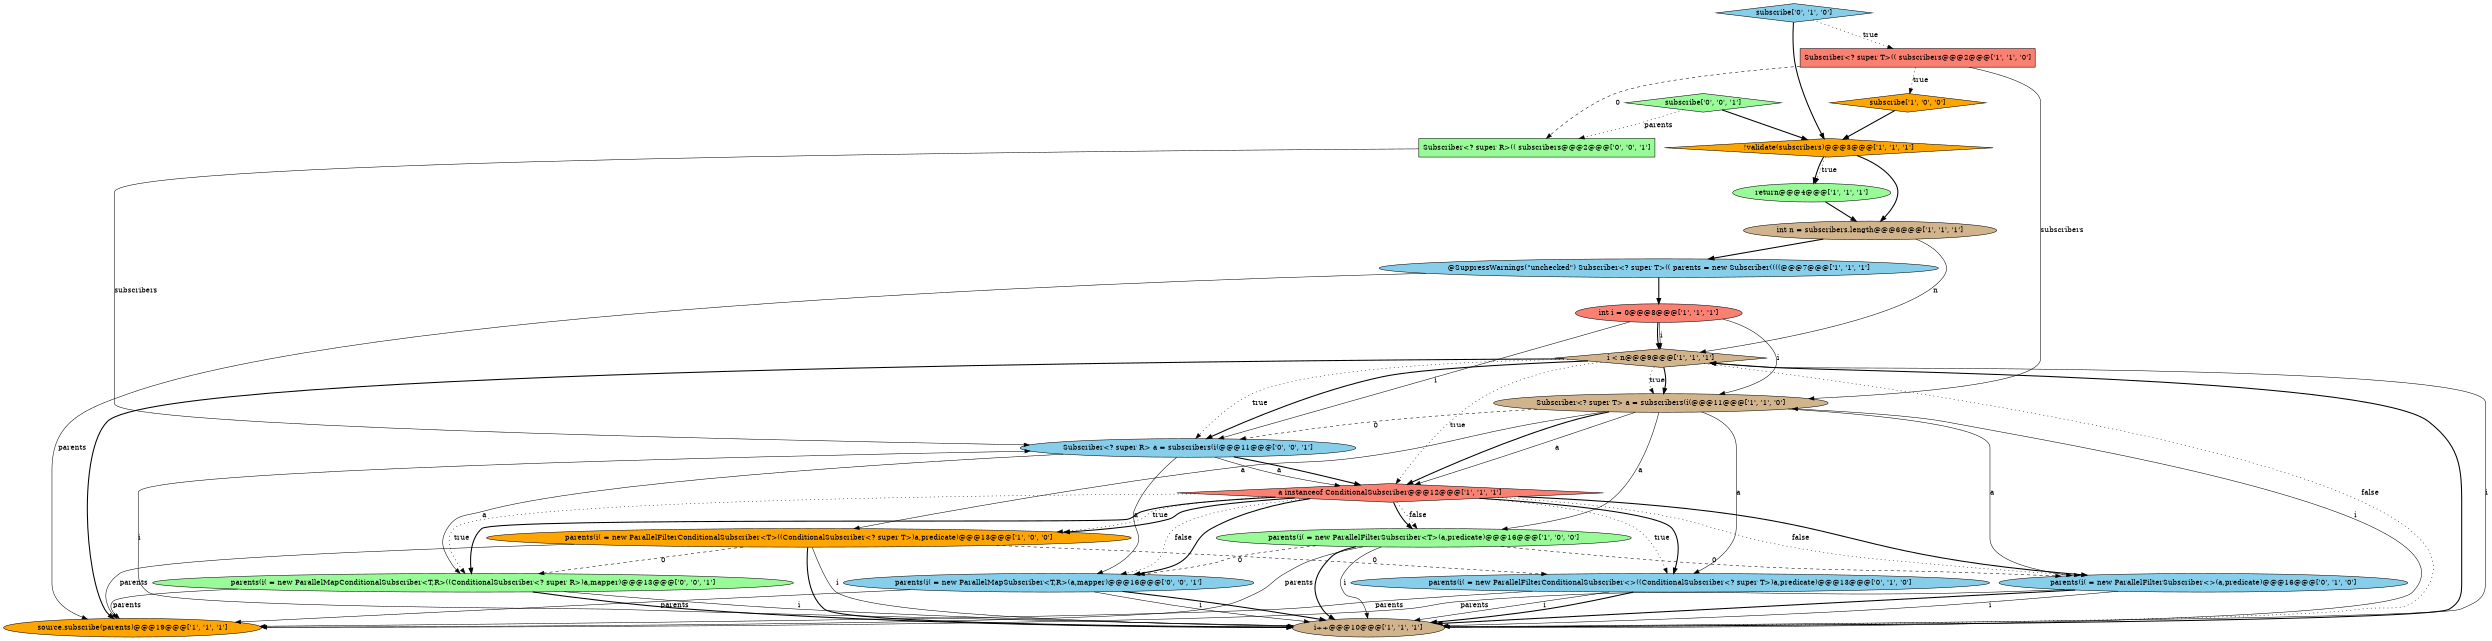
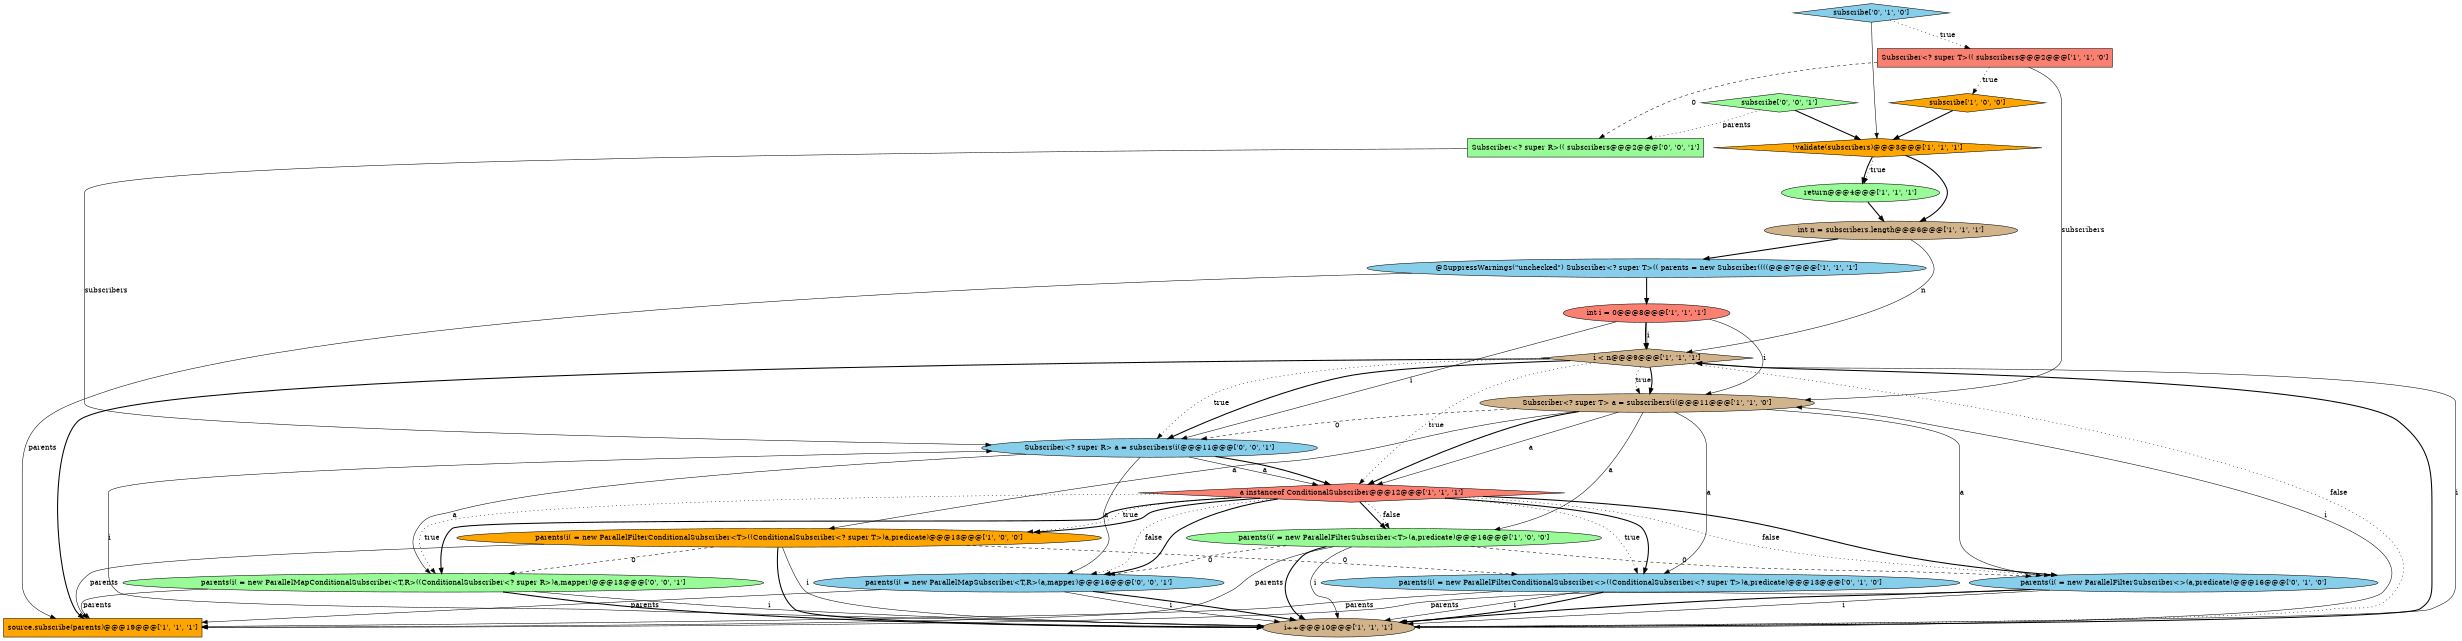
edge "subscribe['0', '1', '0']" -> "!validate(subscribers)@@@3@@@['1', '1', '1']": style bold -> solid
node "source.subscribe(parents)@@@19@@@['1', '1', '1']": shape ellipse -> box
